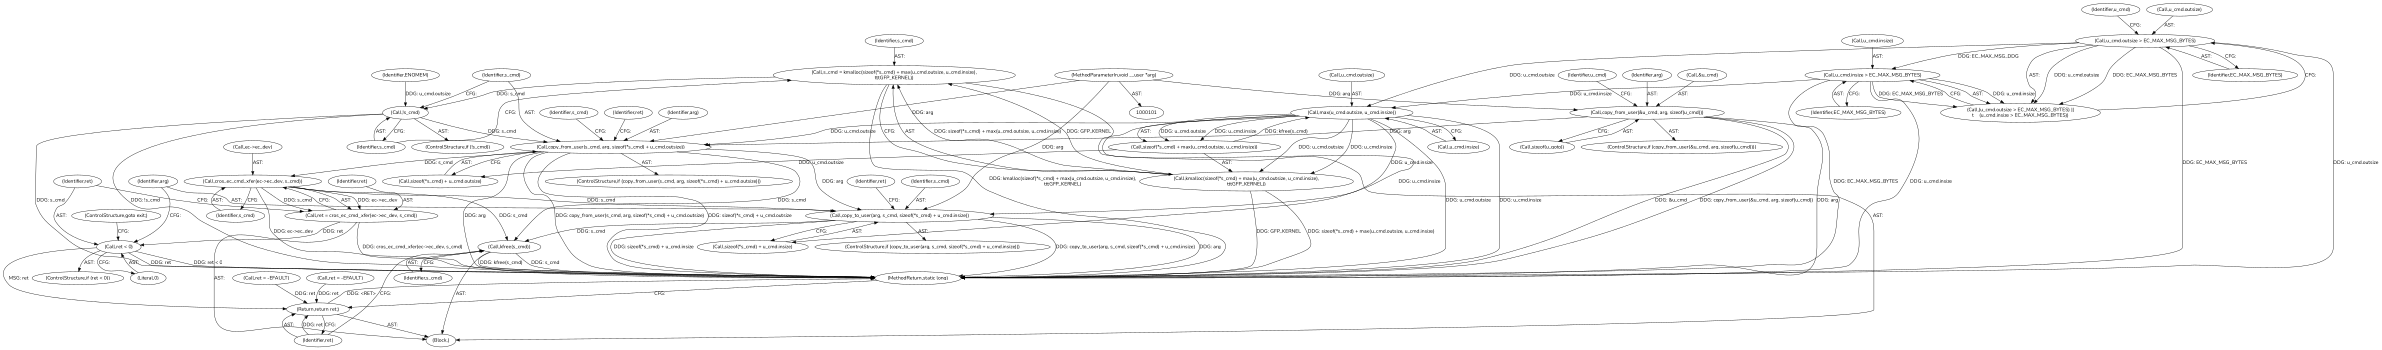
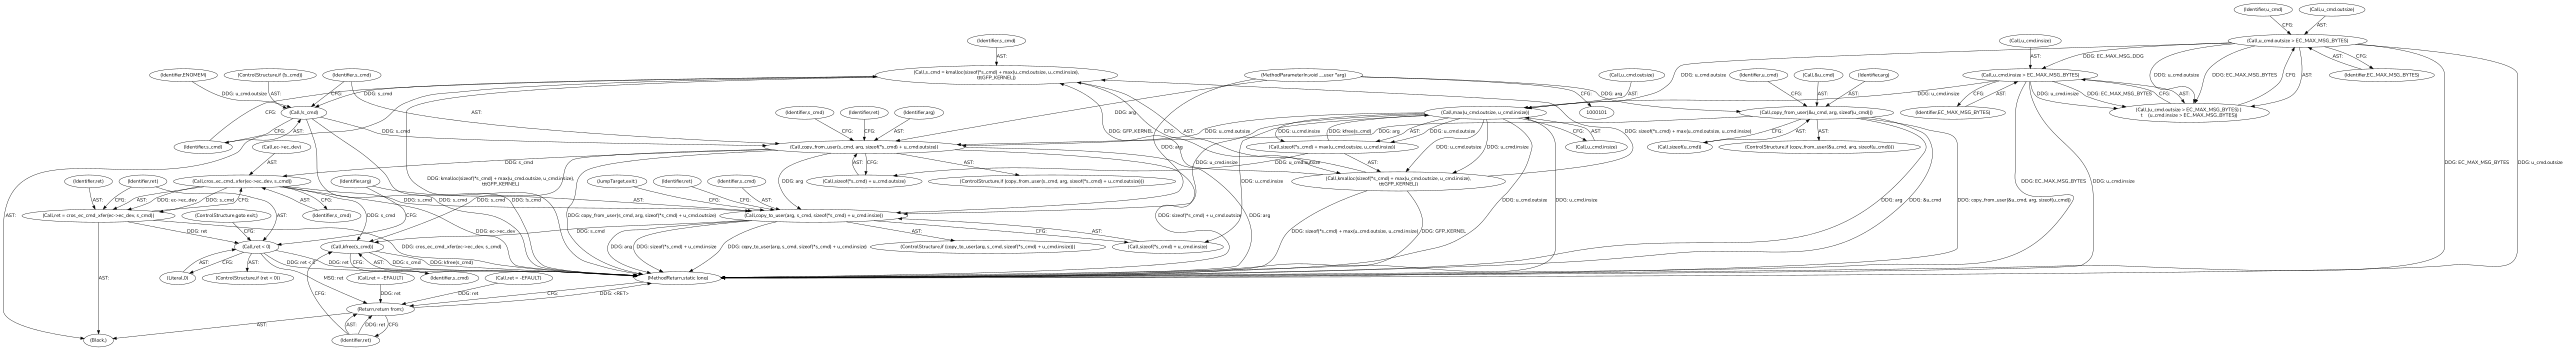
edge "(MethodParameterIn,void __user *arg)" -> "1000101": label "AST: " -> "CFG: "
edge "(Call,!s_cmd)" -> "(ControlStructure,if (!s_cmd))": reversed
node "(Call,sizeof(u_goto))": label "(Call,sizeof(u_goto))" -> "(Call,sizeof(u_cmd))"
node "(JumpTarget,exit:)": added
edge "(Call,kfree(s_cmd))" -> "(Block,)": removed, label "AST:"
node "(Return,return ret;)": label "(Return,return ret;)" -> "(Return,return from;)"
